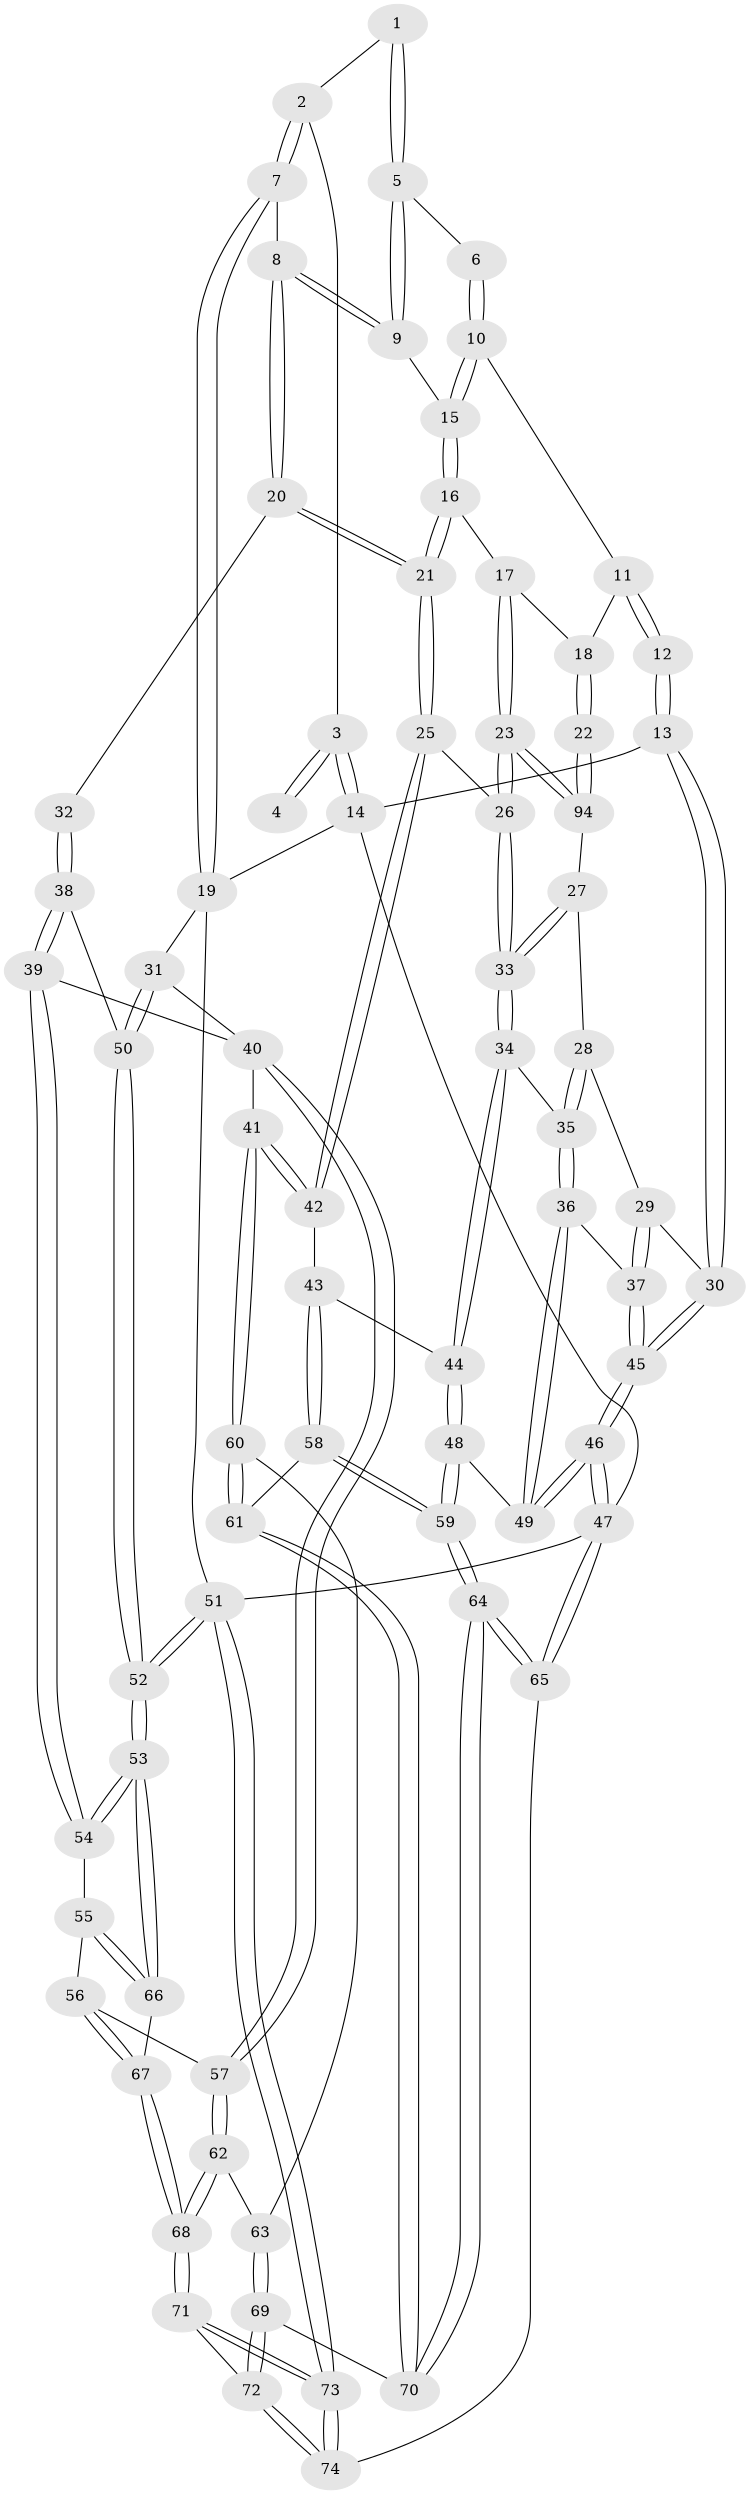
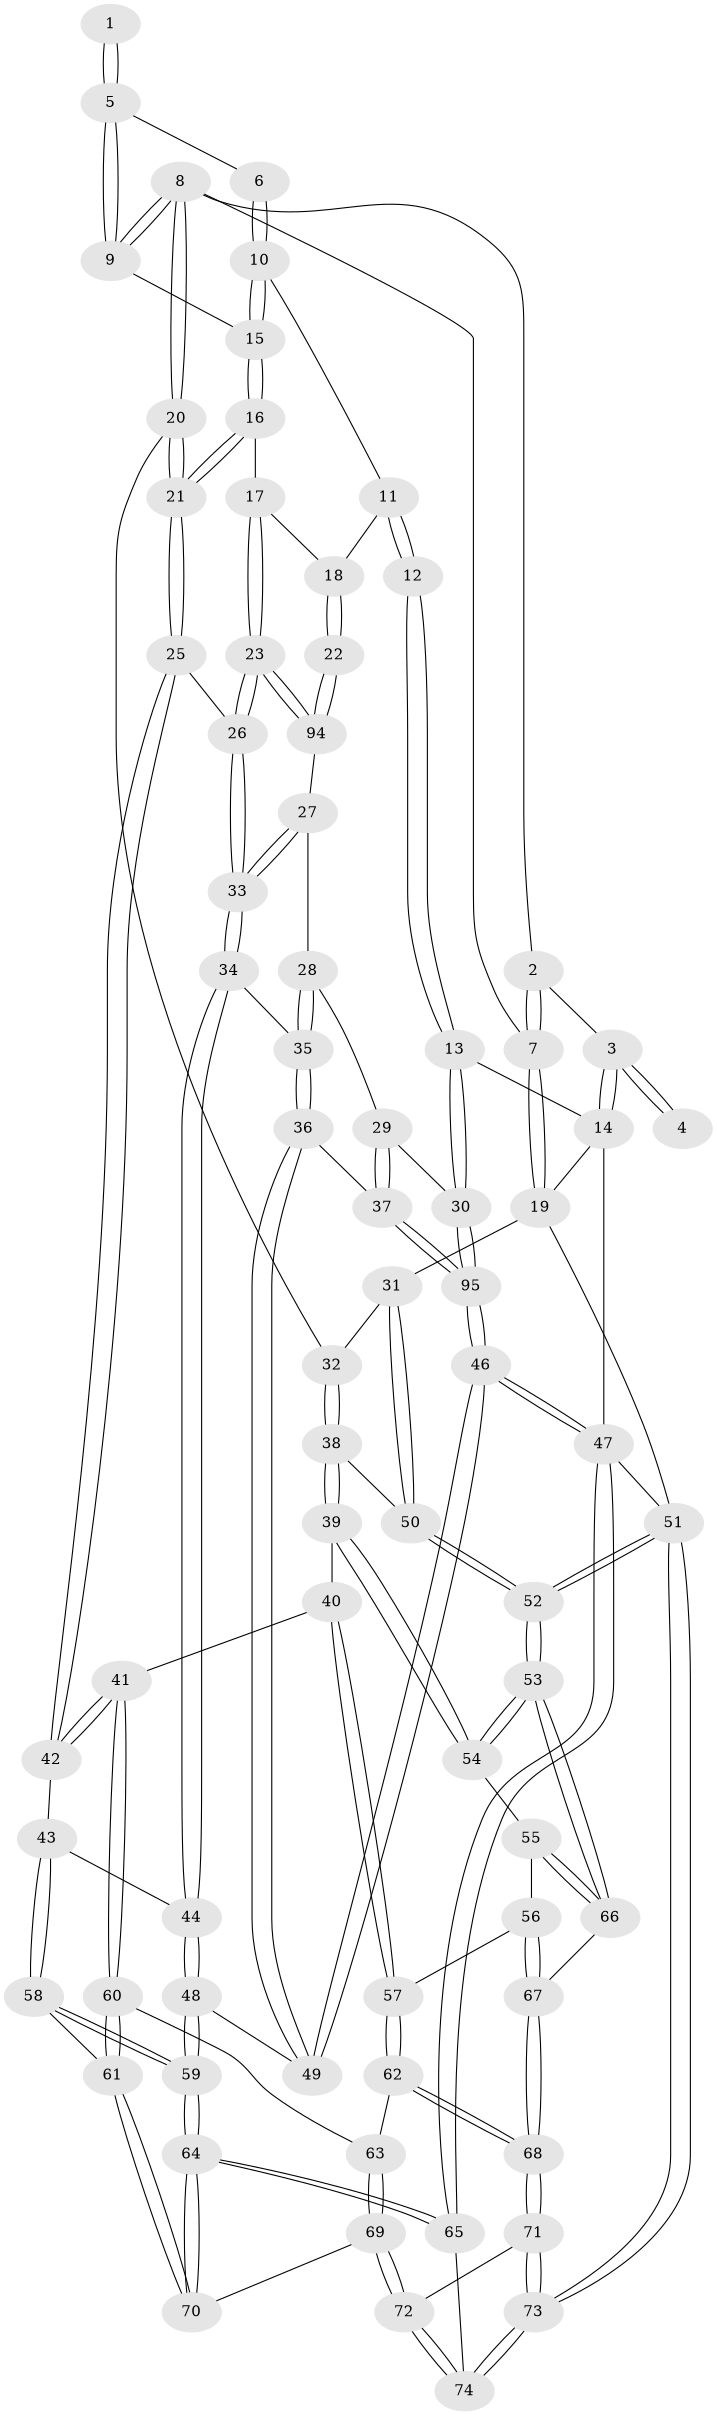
edge "1" -- "2": now "8" -- "2"
edge "31" -- "40": now "31" -- "32"
node "45": label "45" -> "95"
